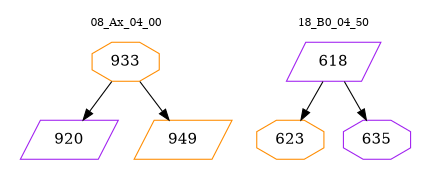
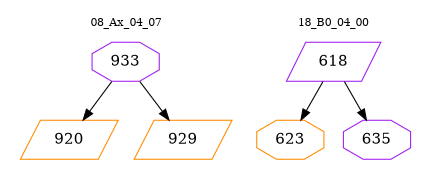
cluster "08_Ax_04_00": label "08_Ax_04_00" -> "08_Ax_04_07"
cluster "18_B0_04_50": label "18_B0_04_50" -> "18_B0_04_00"
node "933": color darkorange -> purple
node "920": color purple -> darkorange
node "949": label "949" -> "929"
